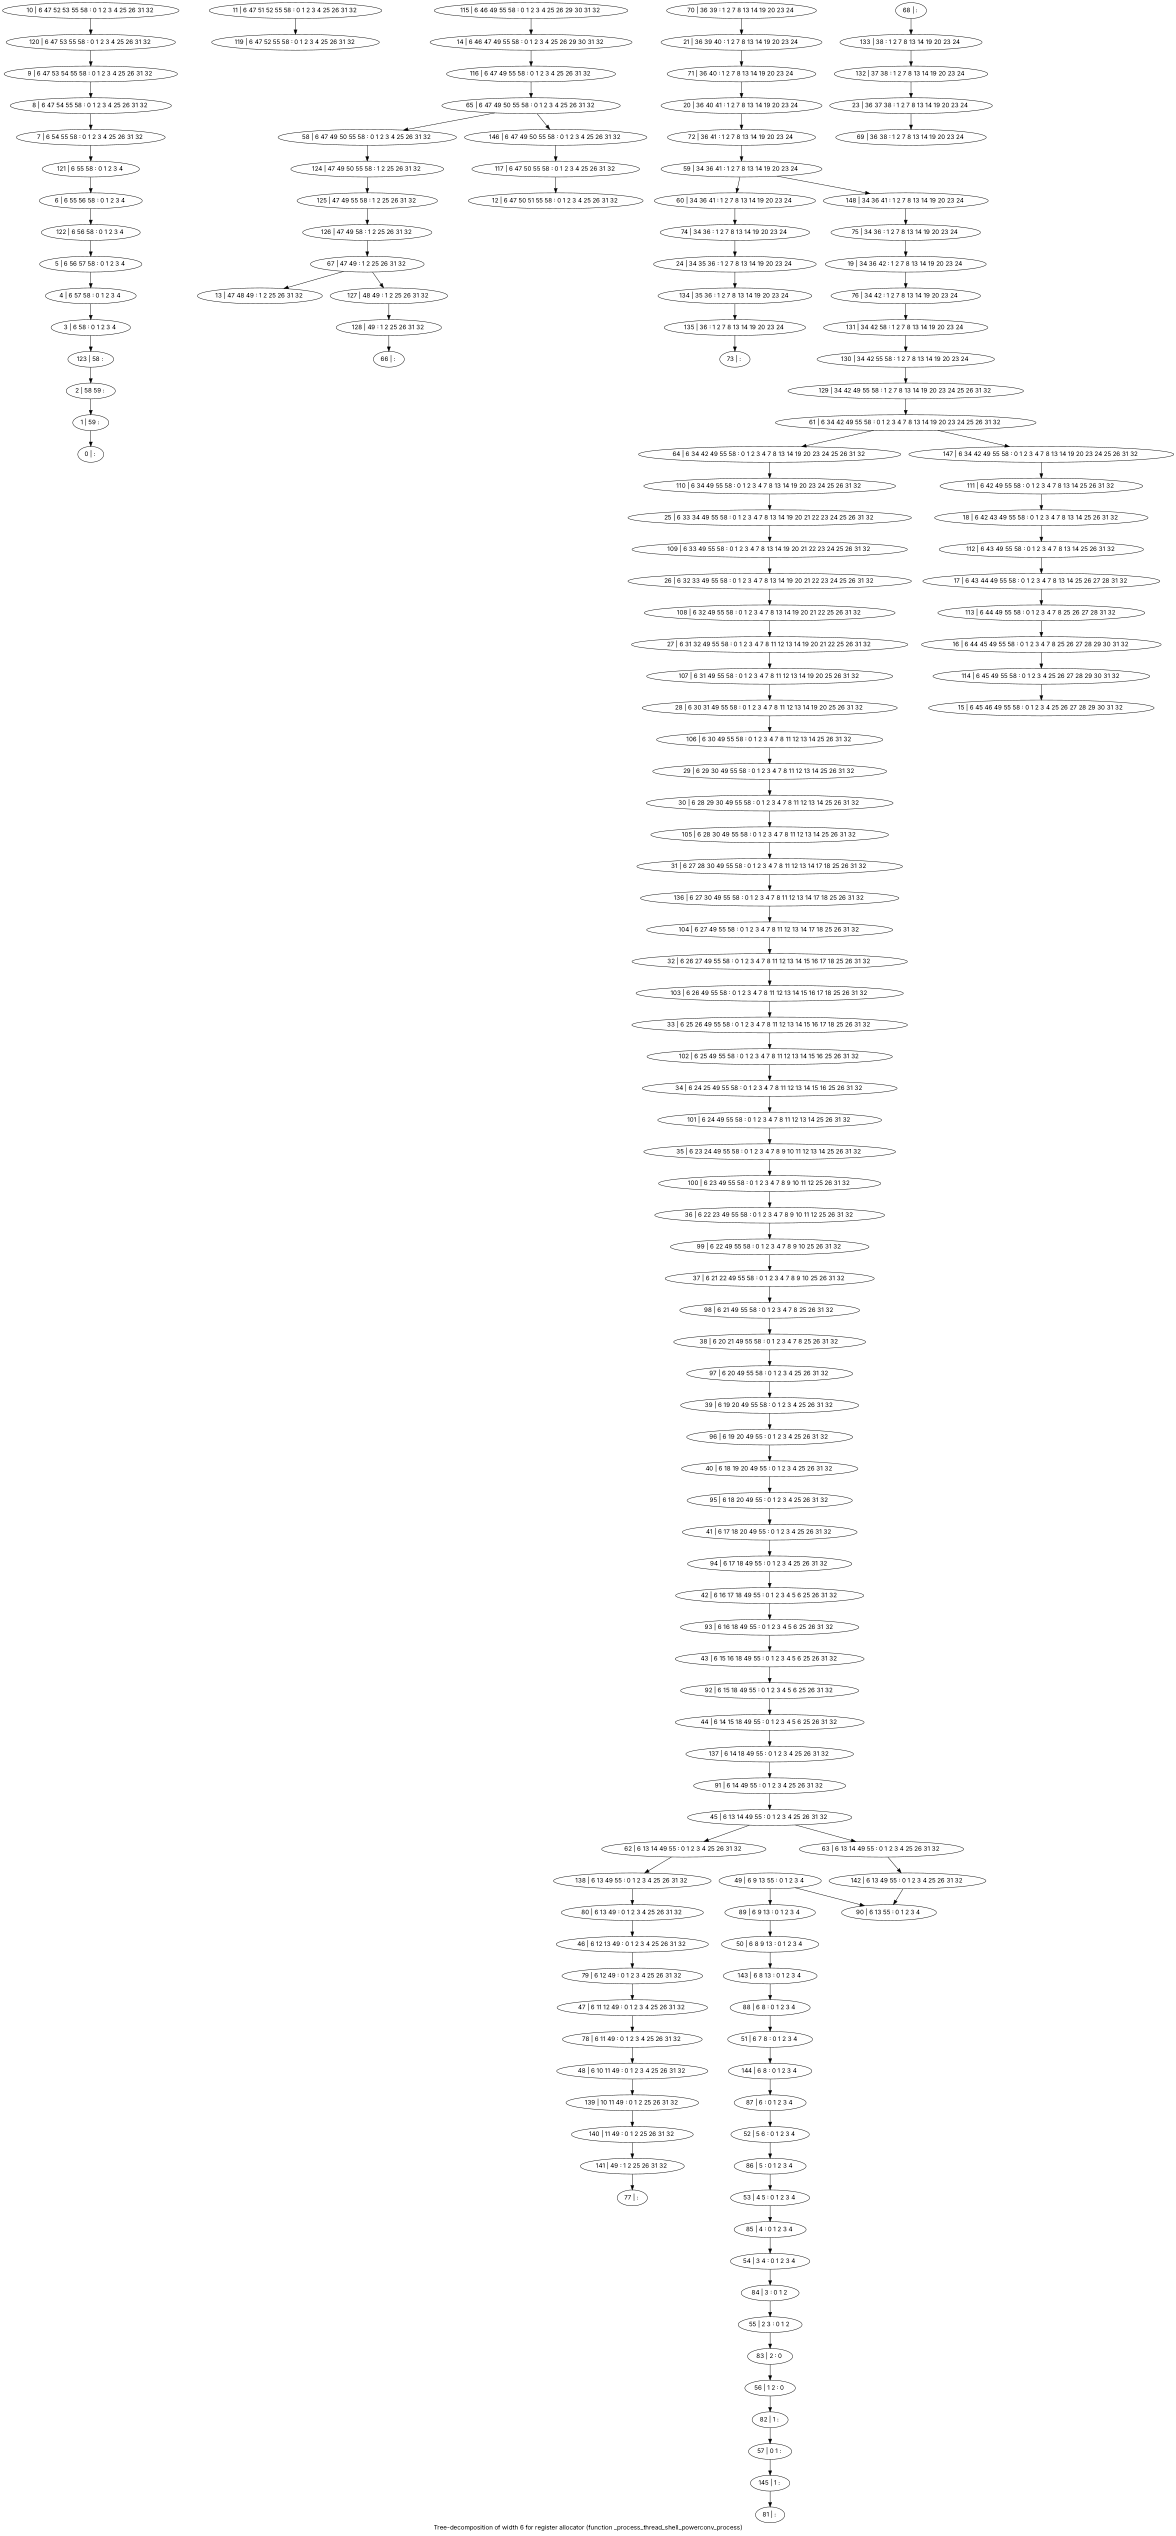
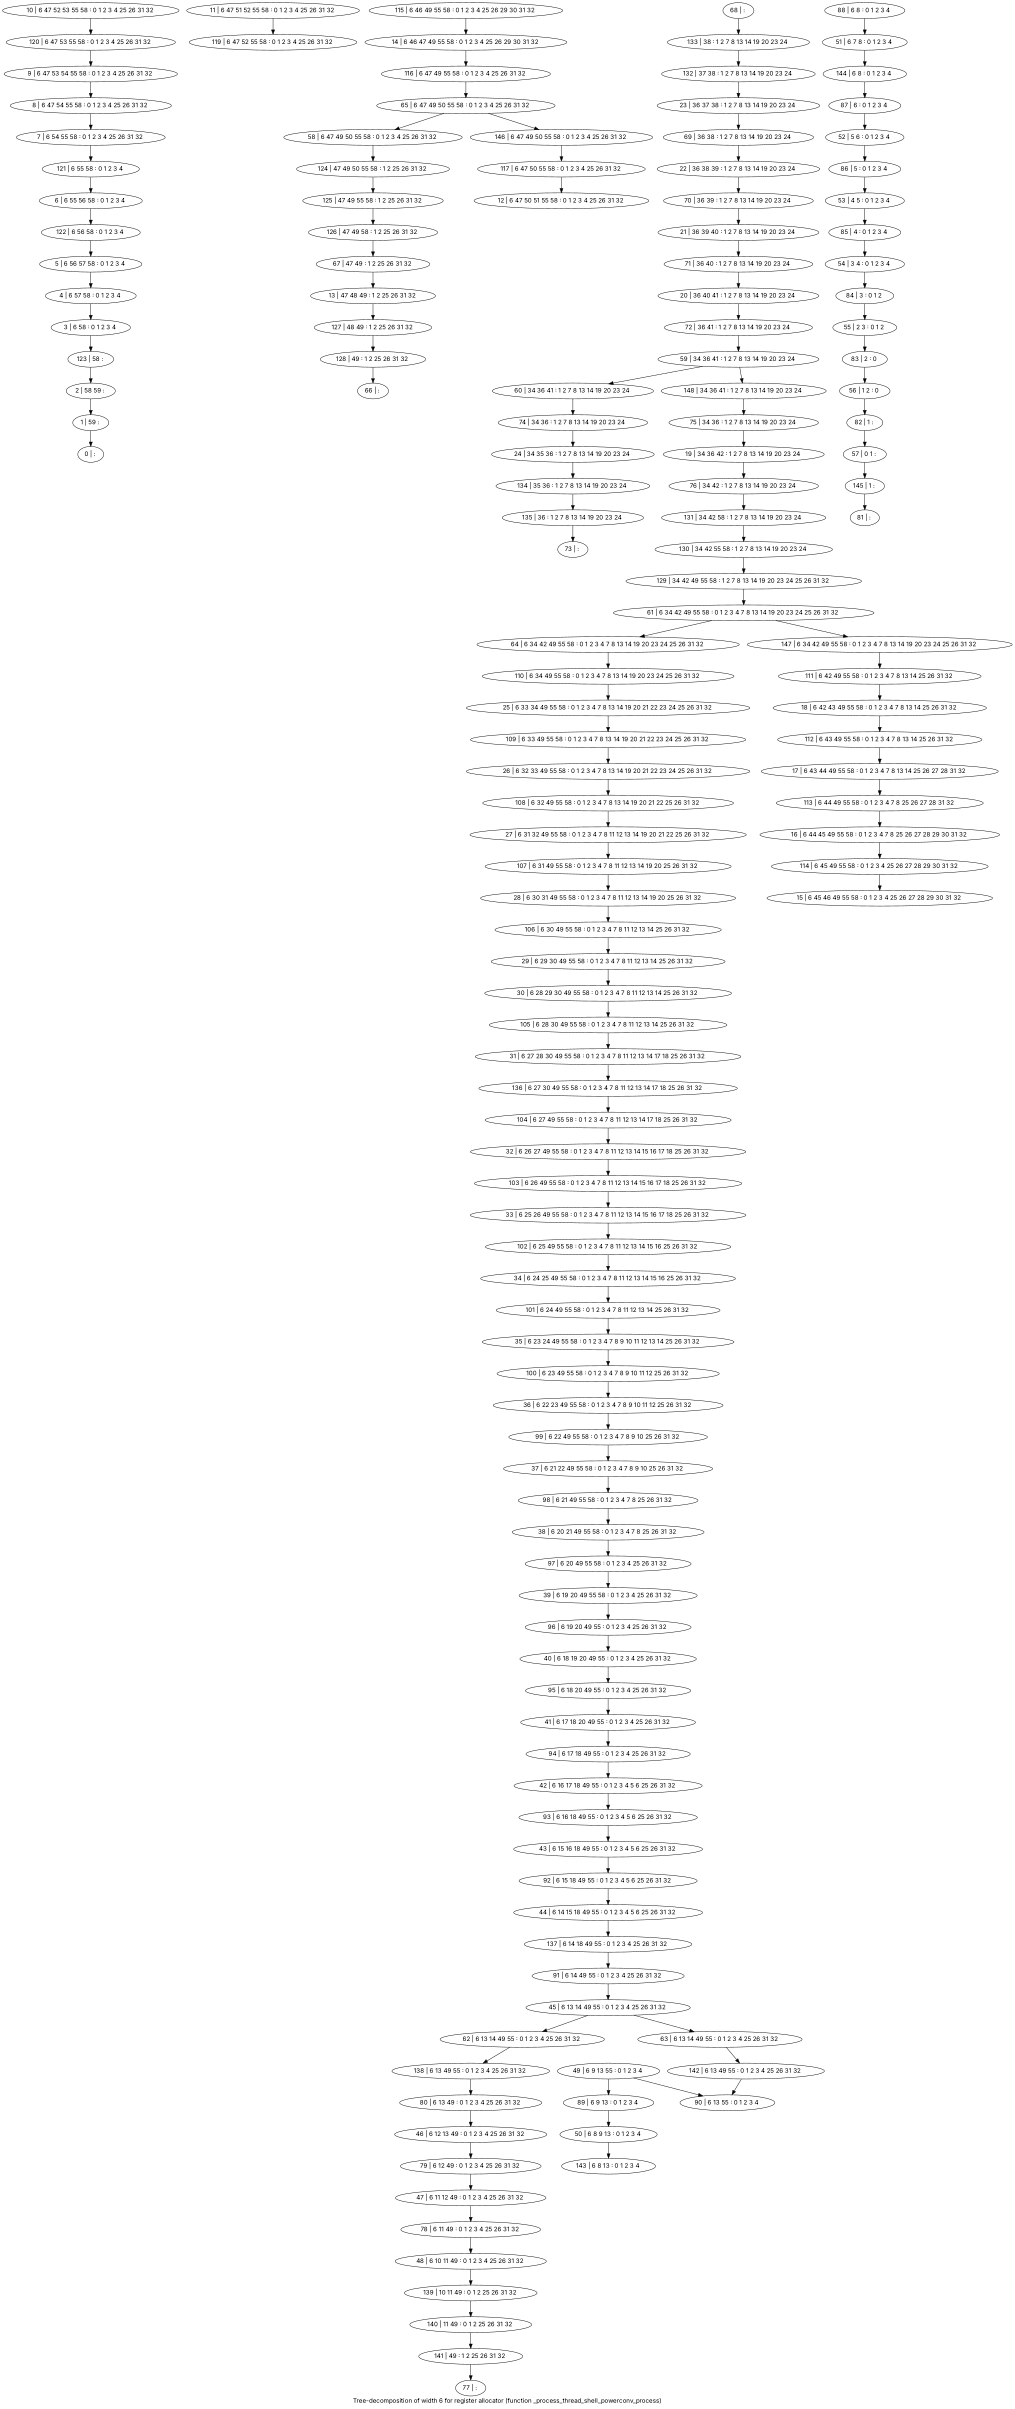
node "22 | 36 38 39 : 1 2 7 8 13 14 19 20 23 24": added
edge "67 | 47 49 : 1 2 25 26 31 32" -> "127 | 48 49 : 1 2 25 26 31 32": now "13 | 47 48 49 : 1 2 25 26 31 32" -> "127 | 48 49 : 1 2 25 26 31 32"
edge "143 | 6 8 13 : 0 1 2 3 4" -> "88 | 6 8 : 0 1 2 3 4": removed
